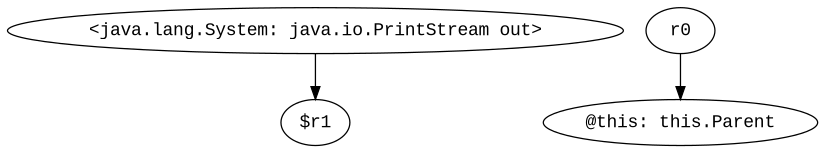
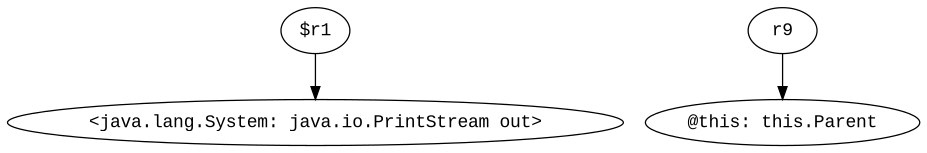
node "r0": label "r0" -> "r9"
edge "<java.lang.System: java.io.PrintStream out>" -> "$r1": reversed
